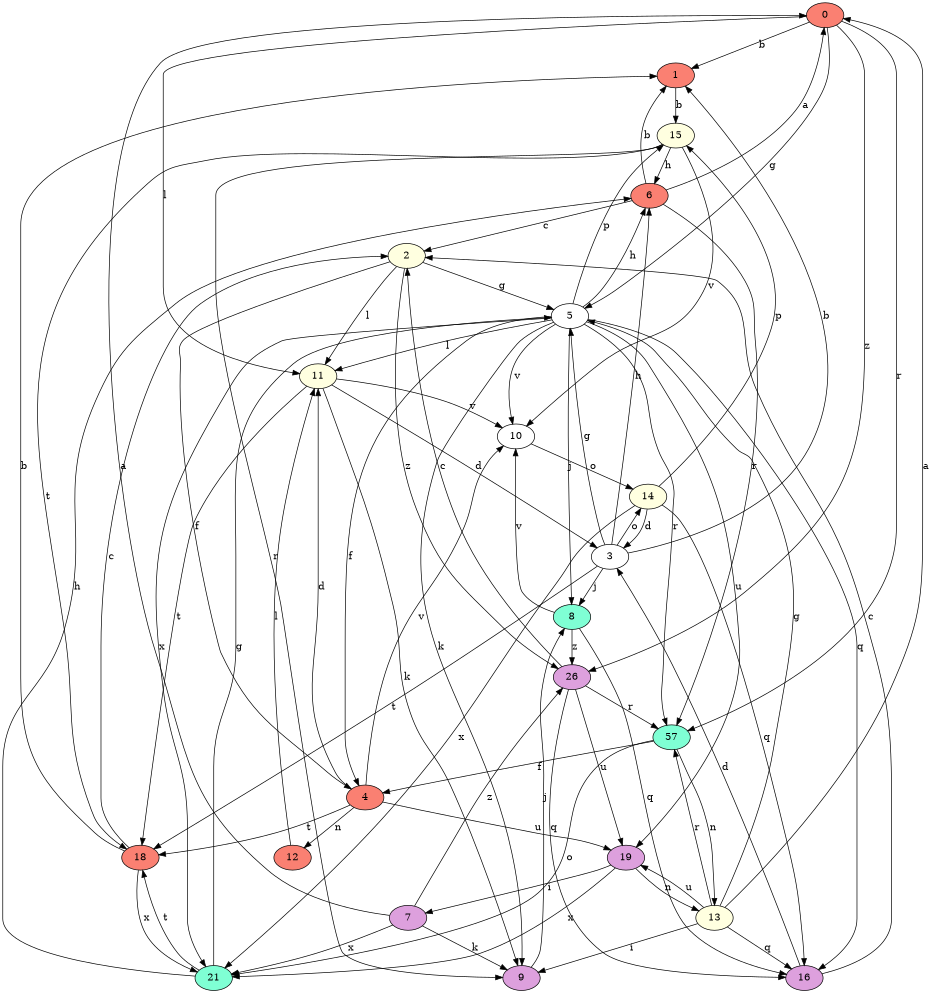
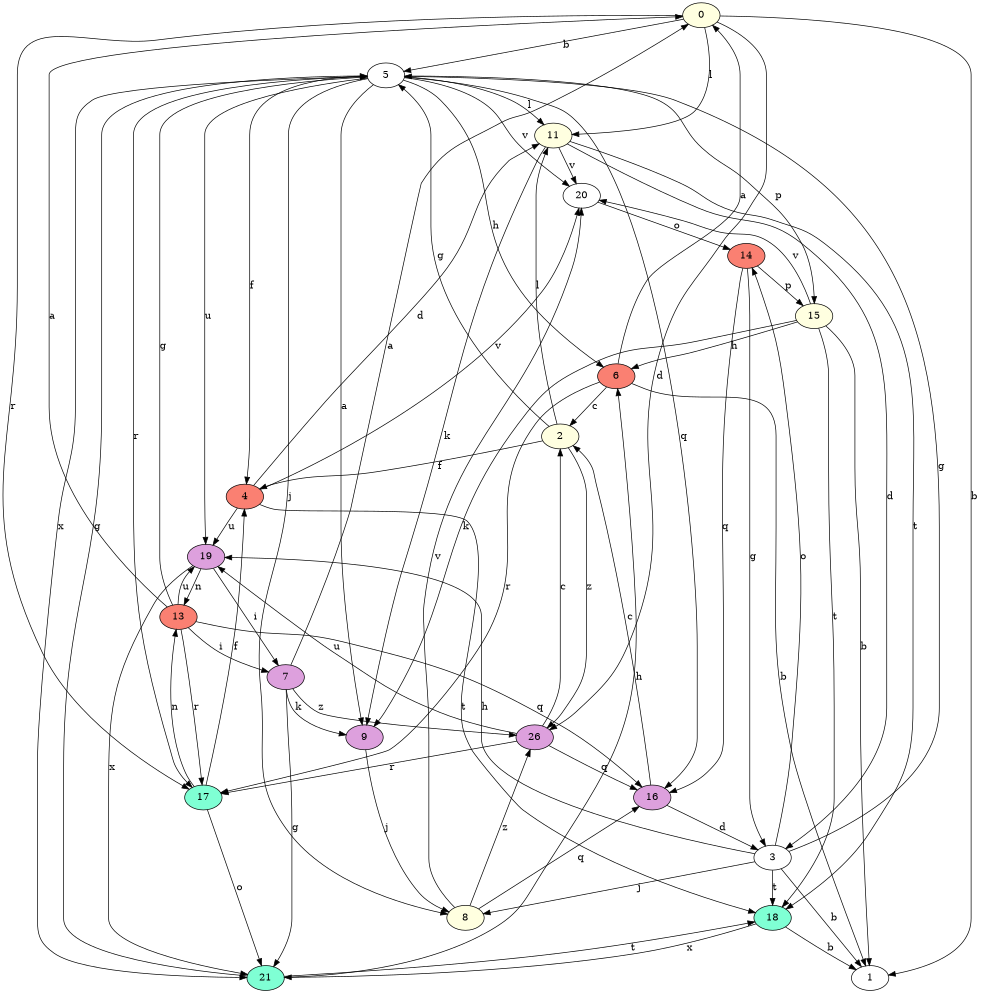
node "0": fillcolor salmon -> lightyellow
node "1": fillcolor salmon -> white
edge "1" -> "15": reversed
edge "0" -> "5": label "g" -> "b"
edge "0" -> "26": label "z" -> "d"
edge "3" -> "6": now "3" -> "19"
node "10": label "10" -> "20"
edge "18" -> "2": removed, label "c"
node "14": fillcolor lightyellow -> salmon
edge "14" -> "3": label "d" -> "g"
edge "15" -> "9": label "r" -> "k"
node "8": fillcolor aquamarine -> lightyellow
edge "5" -> "9": label "k" -> "a"
node "57": label "57" -> "17"
edge "14" -> "21": removed, label "x"
node "18": fillcolor salmon -> aquamarine
node "12": removed
node "13": fillcolor lightyellow -> salmon
edge "13" -> "9": now "13" -> "7"
edge "7" -> "21": label "x" -> "g"
